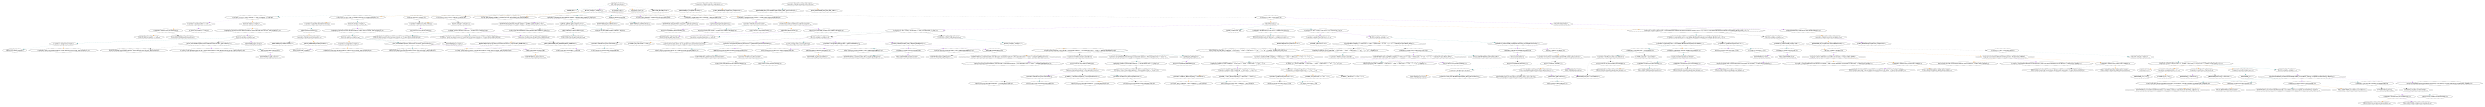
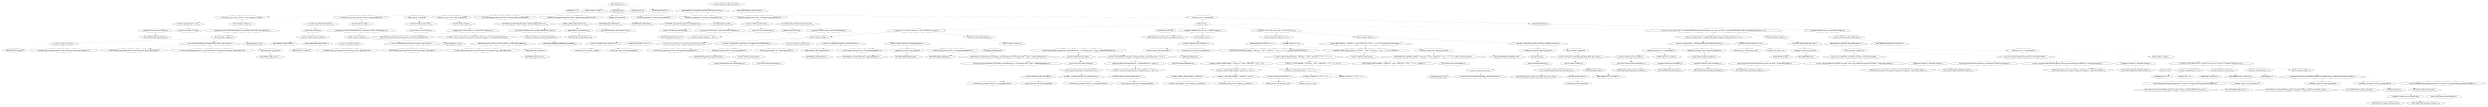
node "(IDENTIFIER,this,baseDir == null)": removed
node "(size,compileList.size())": added
